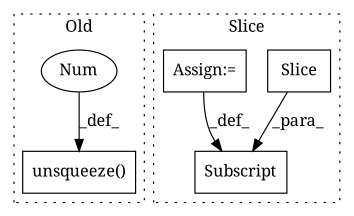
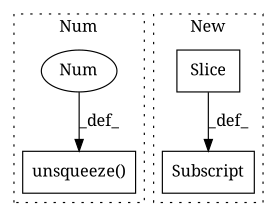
cluster "Old": label "Old" -> "Num"
cluster "Slice": label "Slice" -> "New"
node "Assign:=": removed
edge "Slice" -> "Subscript": label "_para_" -> "_def_"
